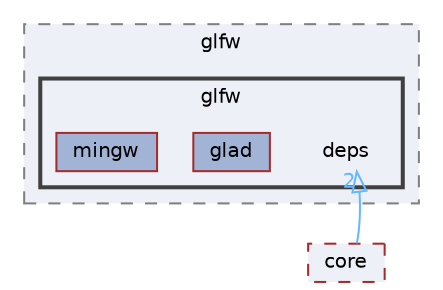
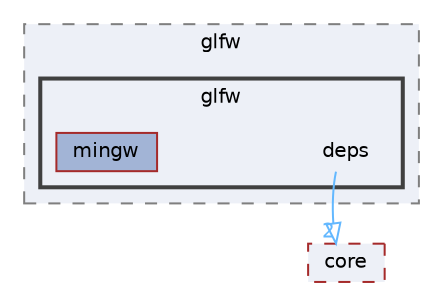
node "glad": removed
edge "core" -> "deps": reversed
